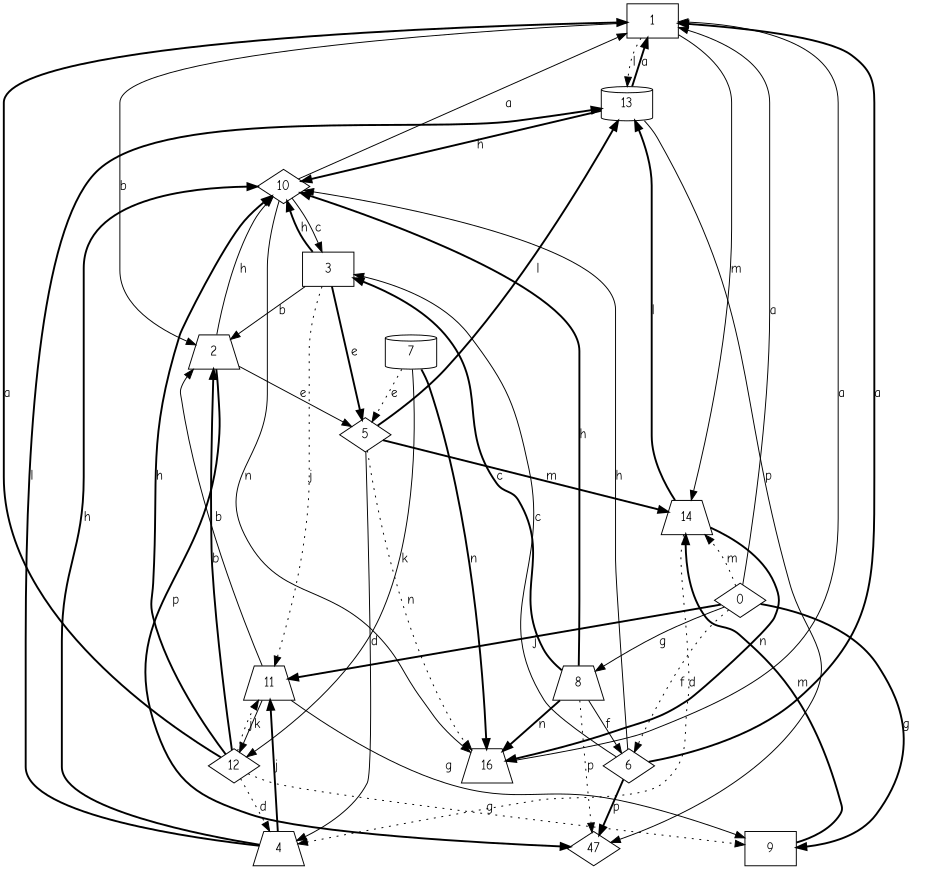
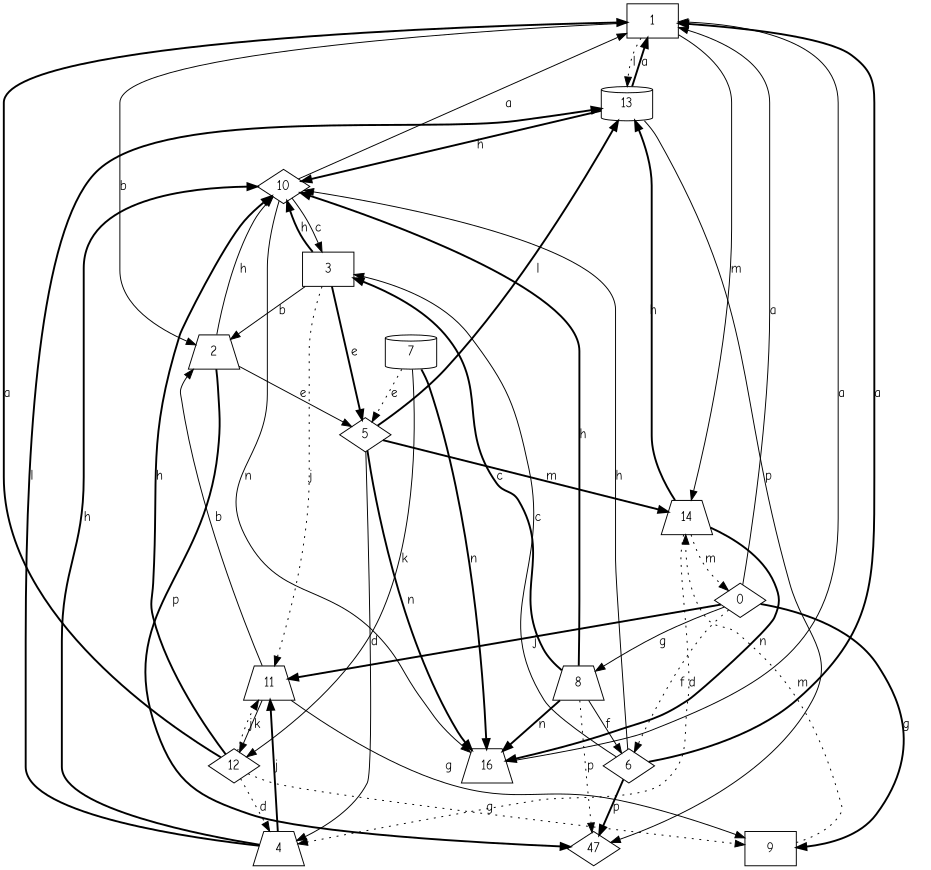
edge "14" -> "13": label "l" -> "h"
edge "0" -> "14": reversed
edge "12" -> "2": removed, label "b"
edge "5" -> "16": style dotted -> bold
edge "9" -> "14": style bold -> dotted
